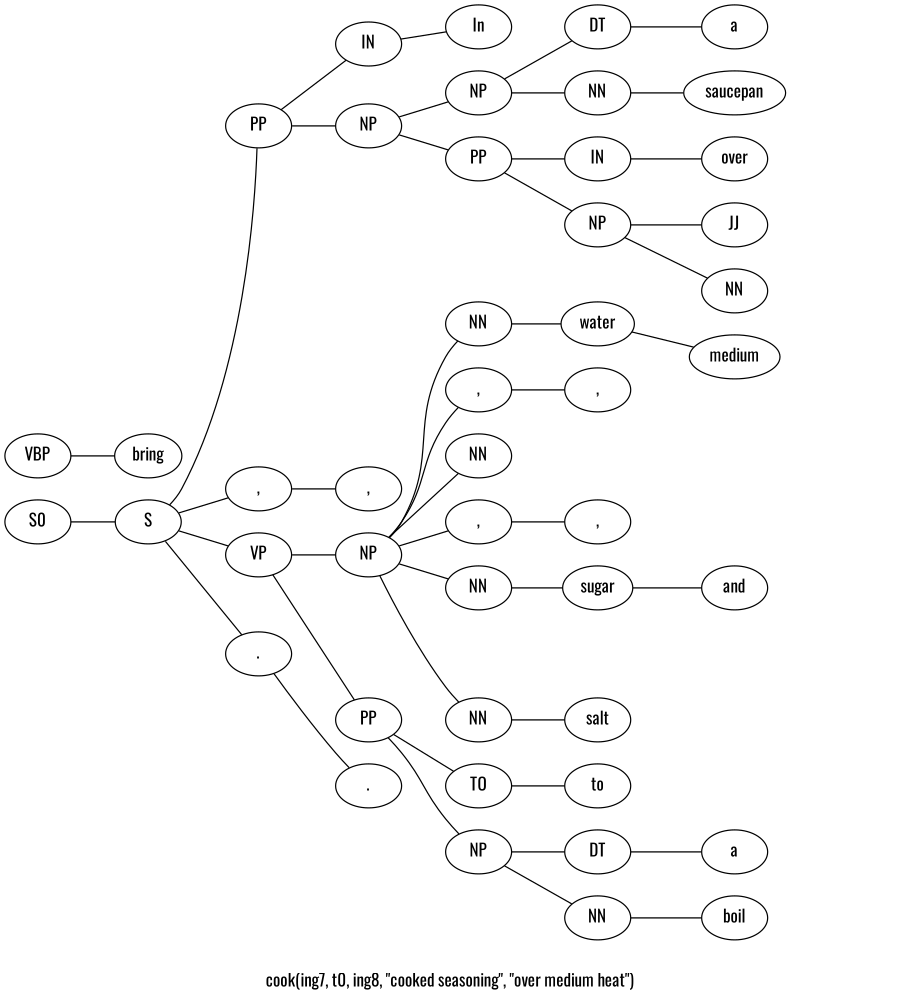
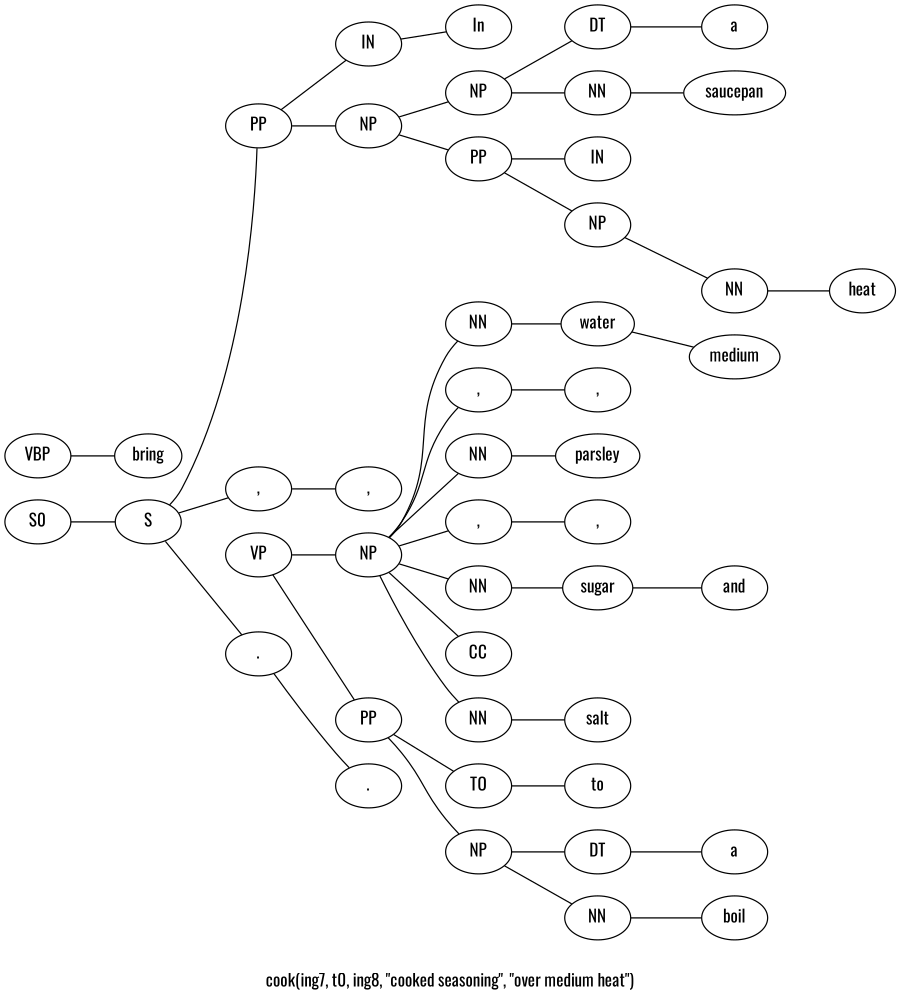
node "over": removed
node "JJ": removed
node "heat": added
node "parsley": added
edge "S" -- "VP": removed
node "CC": added
